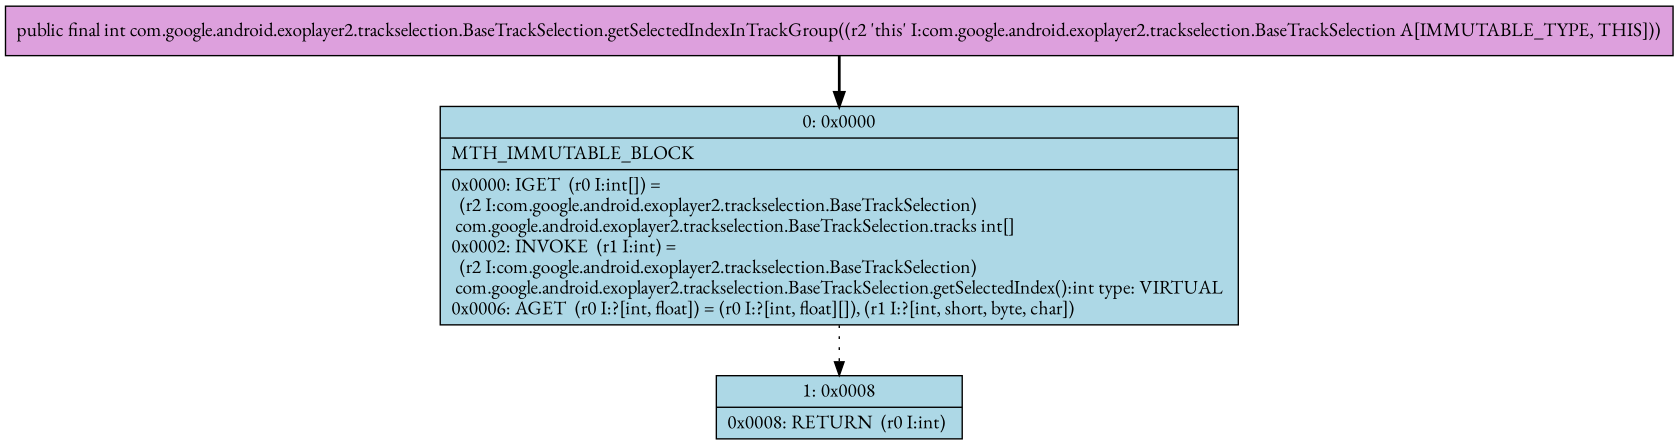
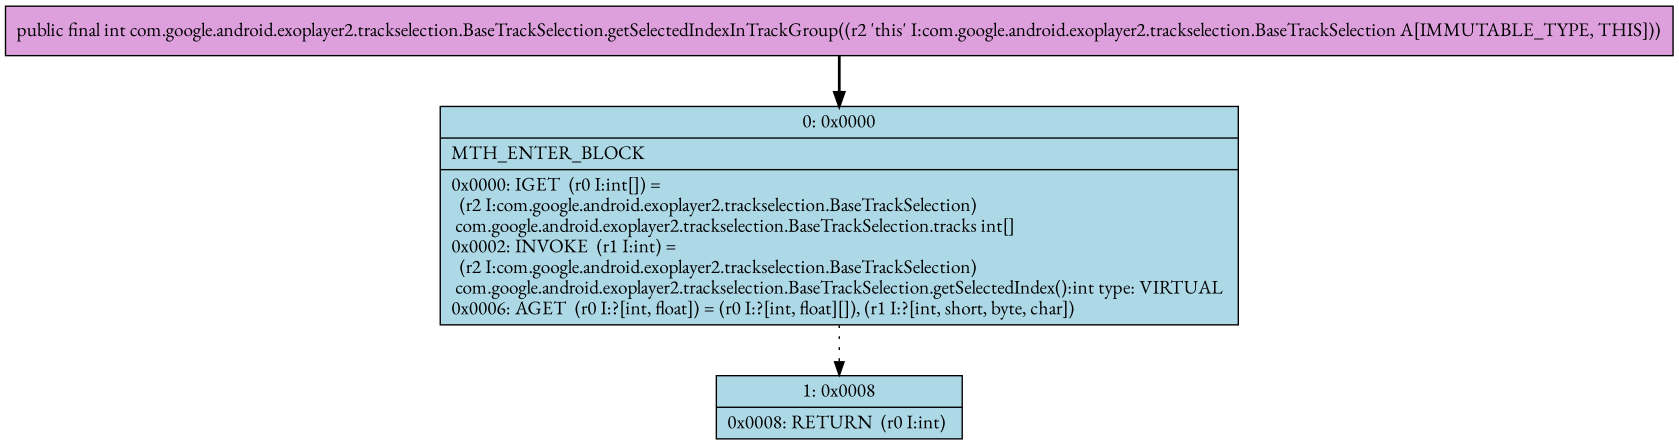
node "0: 0x0000": text "MTH_IMMUTABLE_BLOCK" -> "MTH_ENTER_BLOCK"
